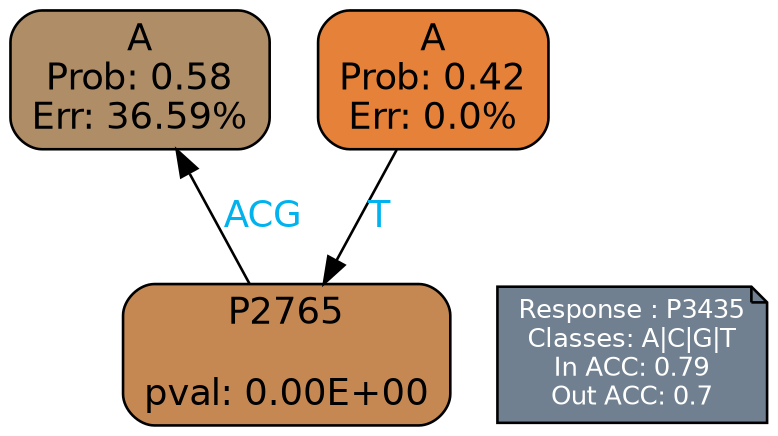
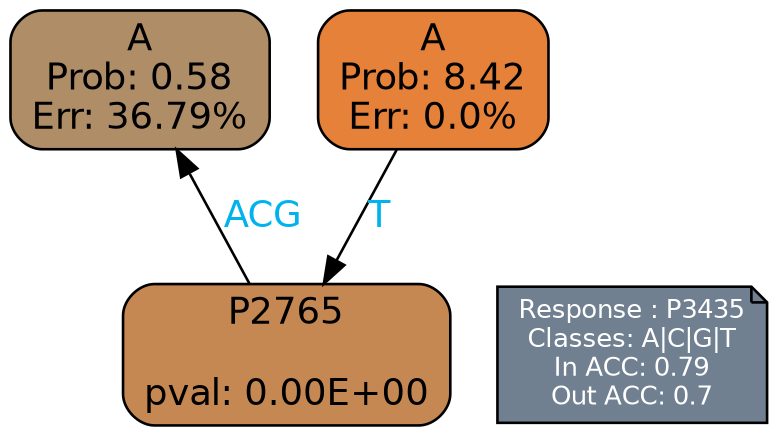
node "A Prob: 0.58 Err: 36.59%": label "A Prob: 0.58 Err: 36.59%" -> "A Prob: 0.58 Err: 36.79%"
node "A Prob: 0.42 Err: 0.0%": label "A Prob: 0.42 Err: 0.0%" -> "A Prob: 8.42 Err: 0.0%"
